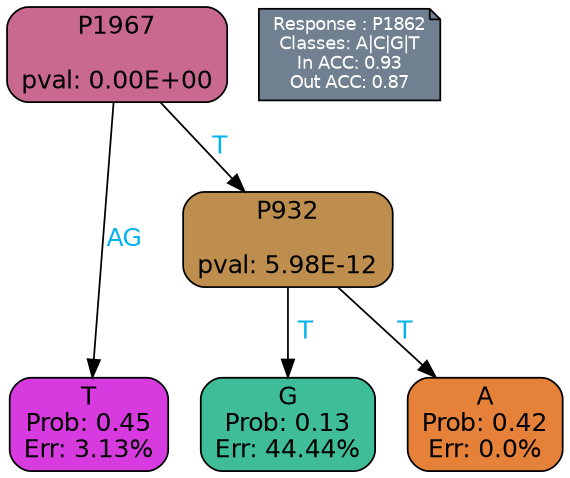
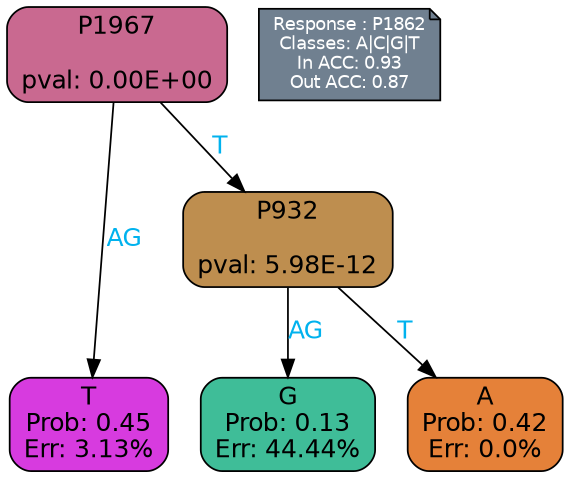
edge "P932 pval: 5.98E-12" -> "G Prob: 0.13 Err: 44.44%": label "T" -> "AG"
